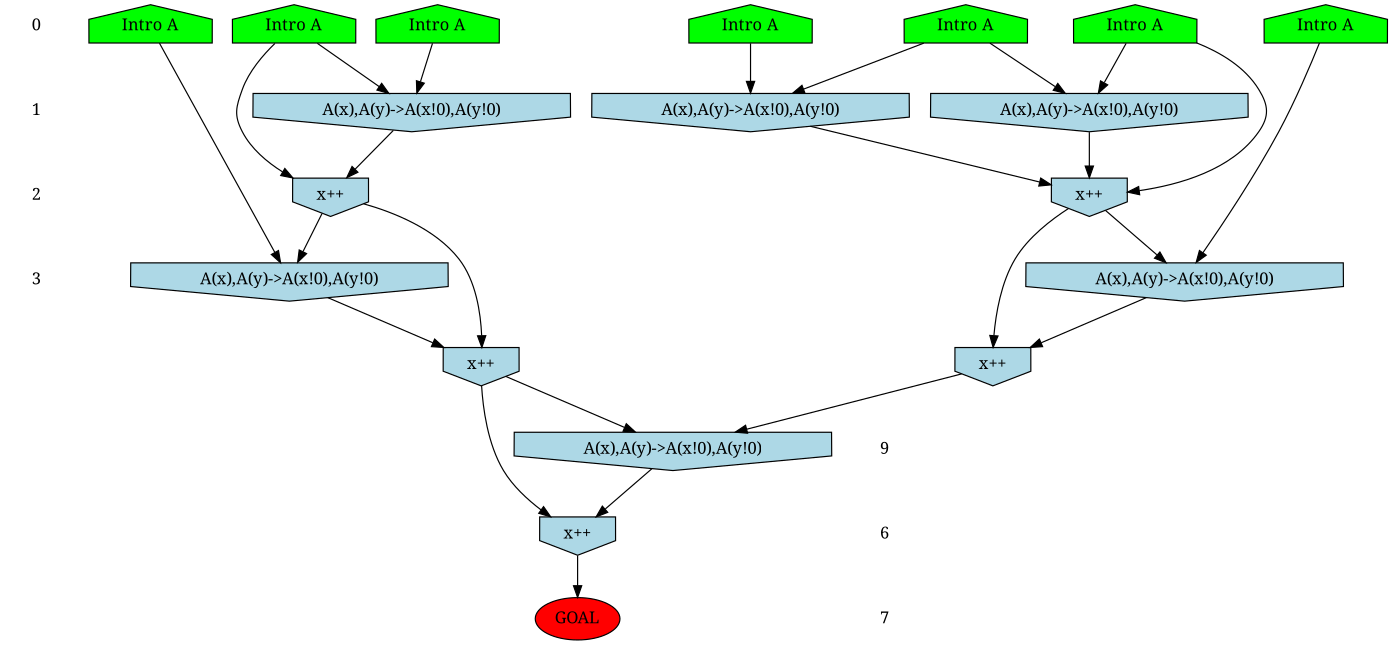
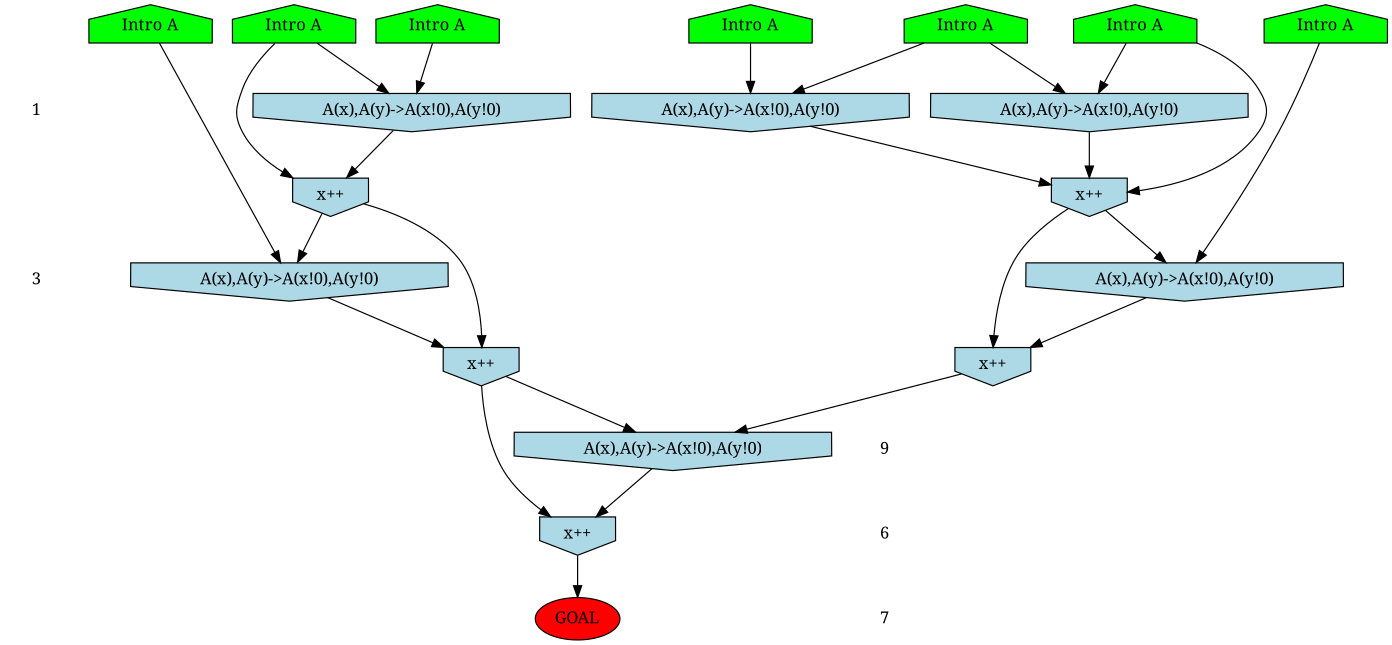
node "0": removed
node "2": removed
